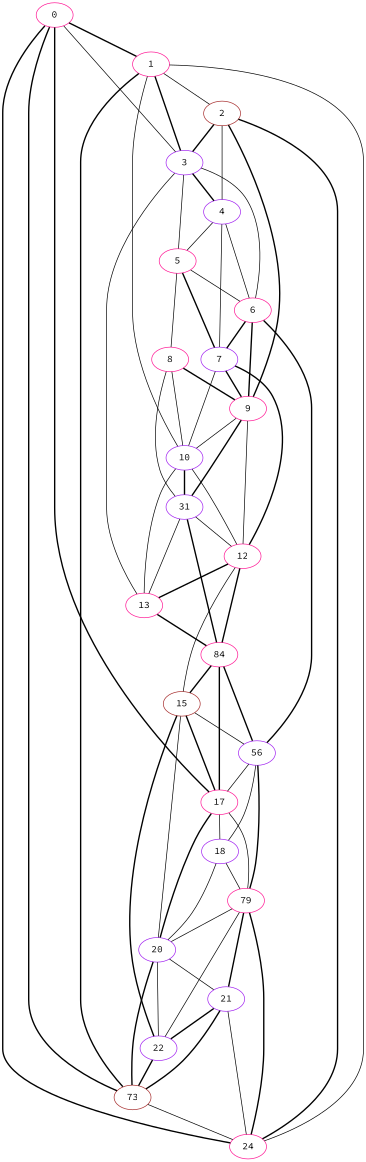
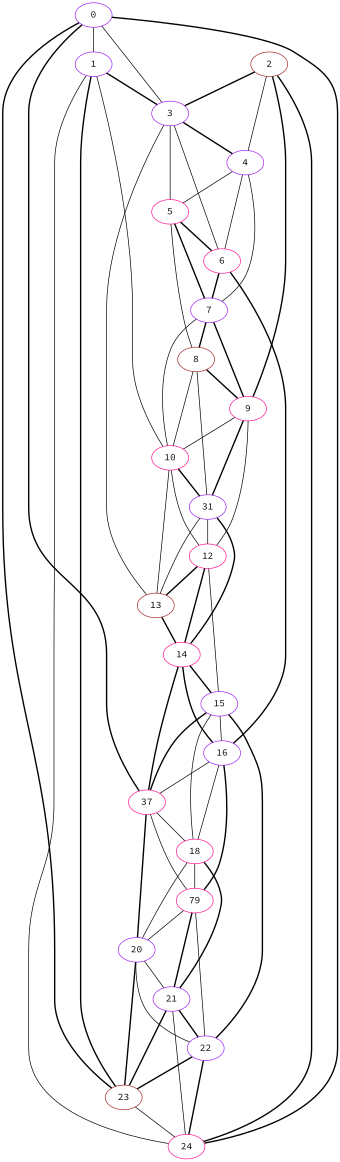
node "0": color deeppink -> purple
edge "0" -- "1": style bold -> solid
node "1": color deeppink -> purple
edge "1" -- "2": removed
edge "5" -- "6": style solid -> bold
node "8": color deeppink -> brown
edge "6" -- "9": removed
edge "7" -- "12": now "7" -- "8"
node "10": color purple -> deeppink
node "13": color deeppink -> brown
node "84": label "84" -> "14"
node "15": color brown -> purple
node "56": label "56" -> "16"
node "17": label "17" -> "37"
edge "15" -- "20": now "15" -- "18"
node "18": color purple -> deeppink
edge "18" -- "21": added
edge "79" -- "24": now "22" -- "24"
node "73": label "73" -> "23"
